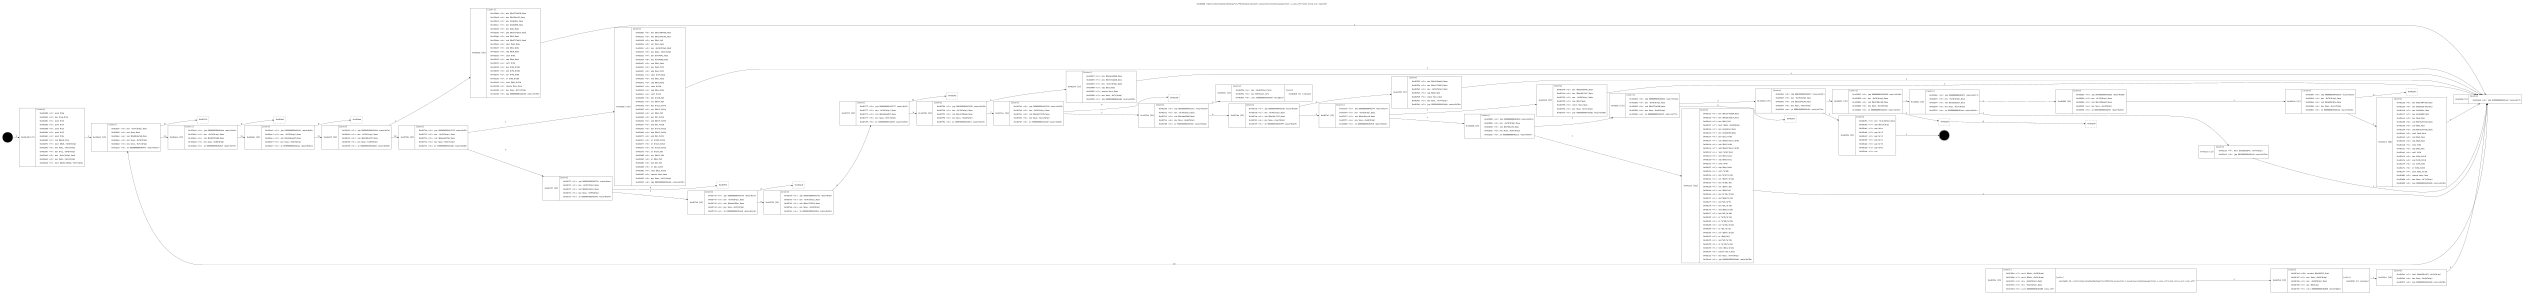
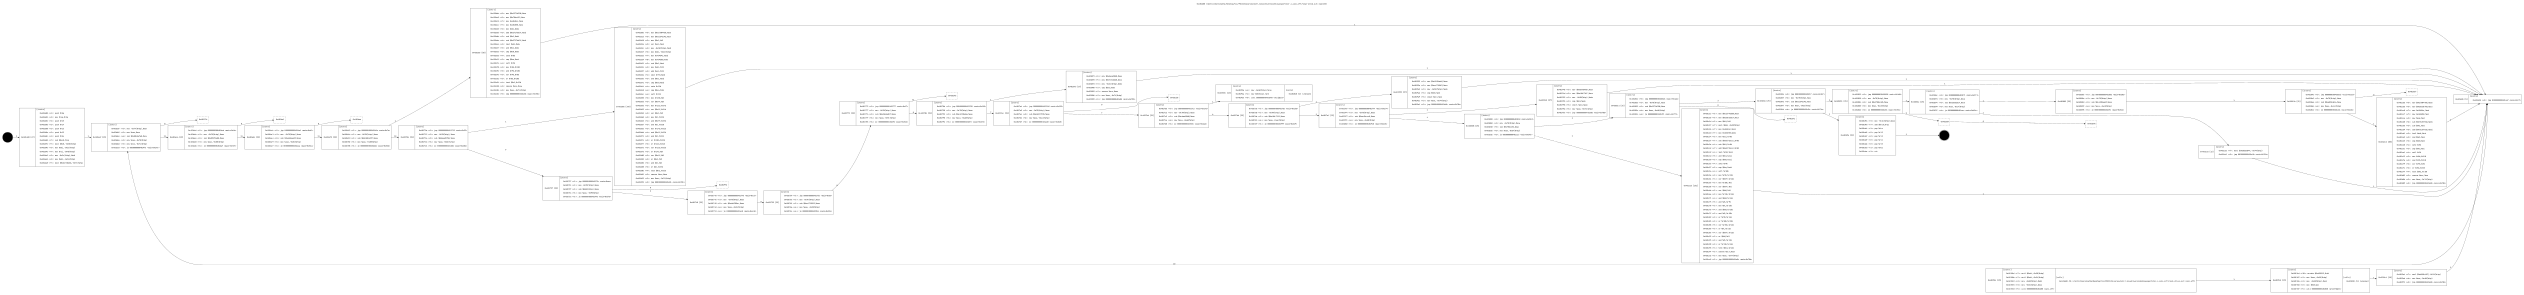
node "0x401ac8": removed
